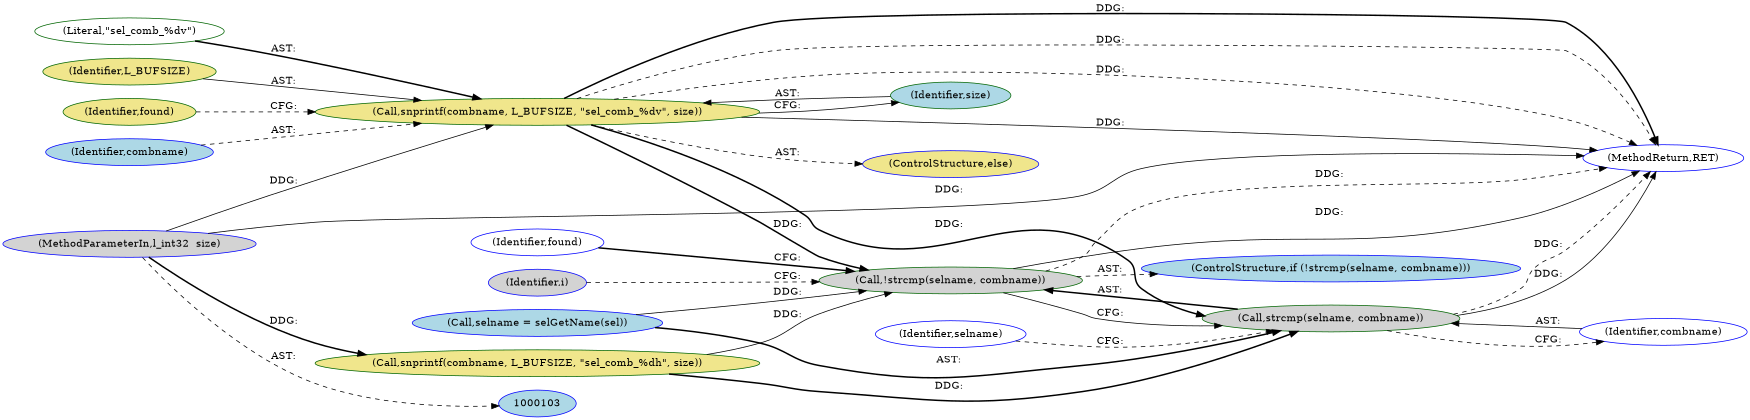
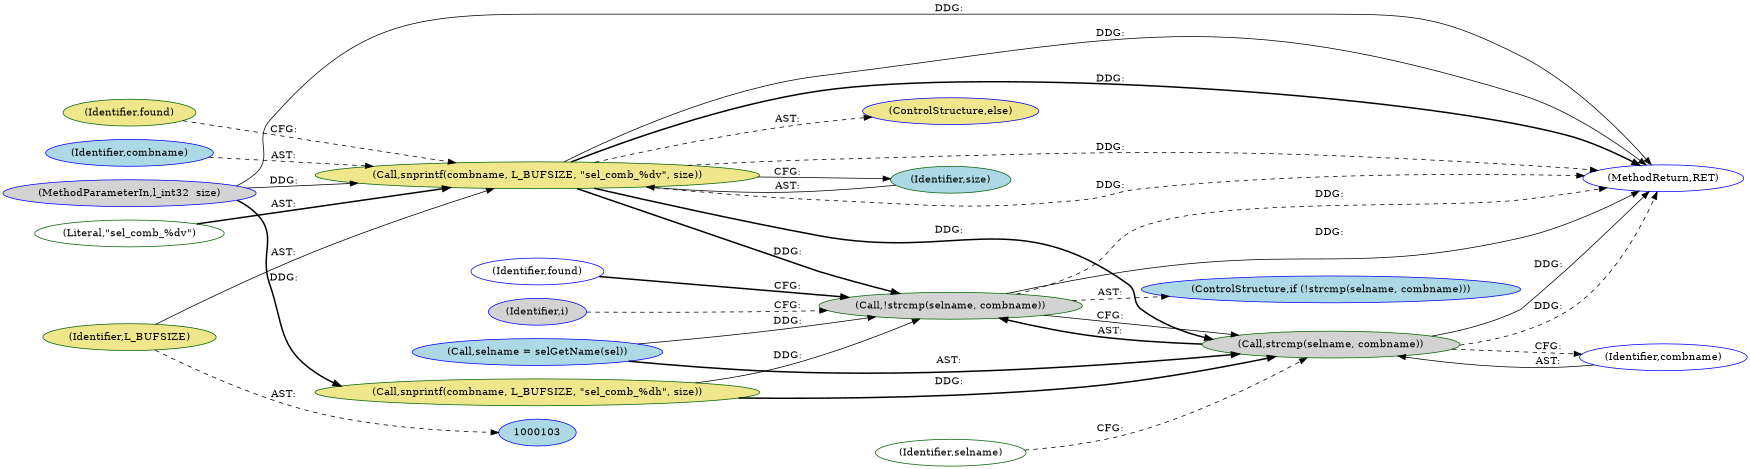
node "(Identifier,selname)": color blue -> darkgreen
edge "(MethodParameterIn,l_int32  size)" -> "1000103": now "(Identifier,L_BUFSIZE)" -> "1000103"
